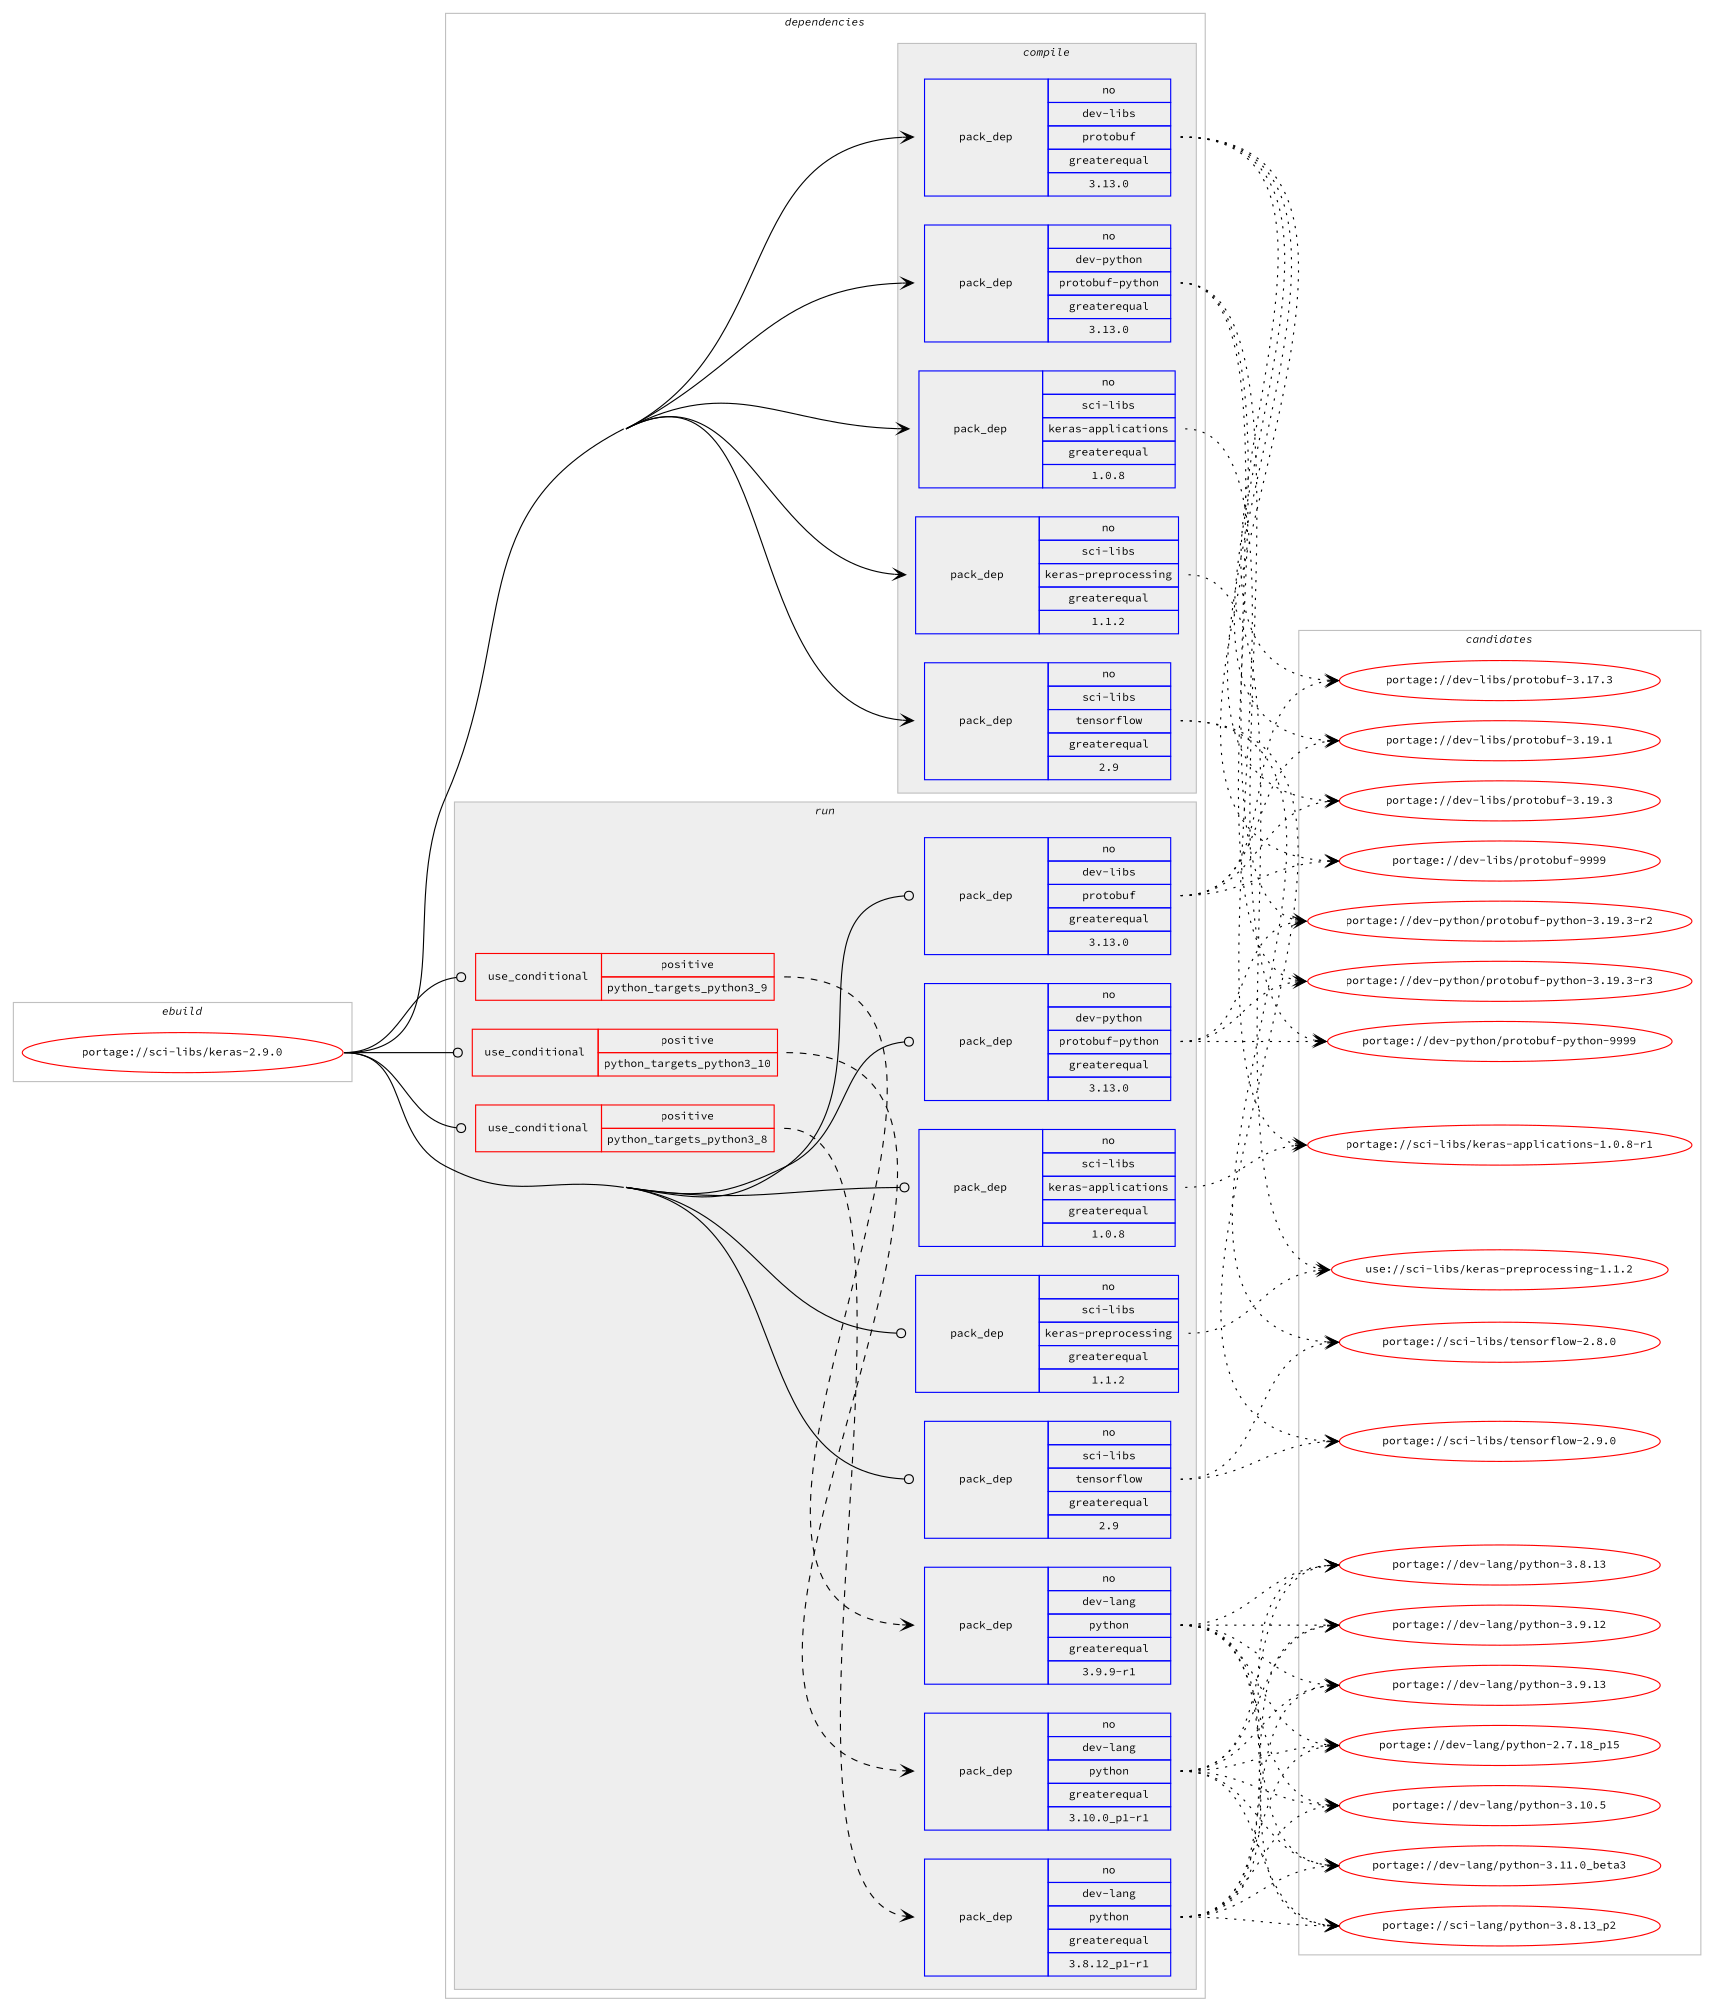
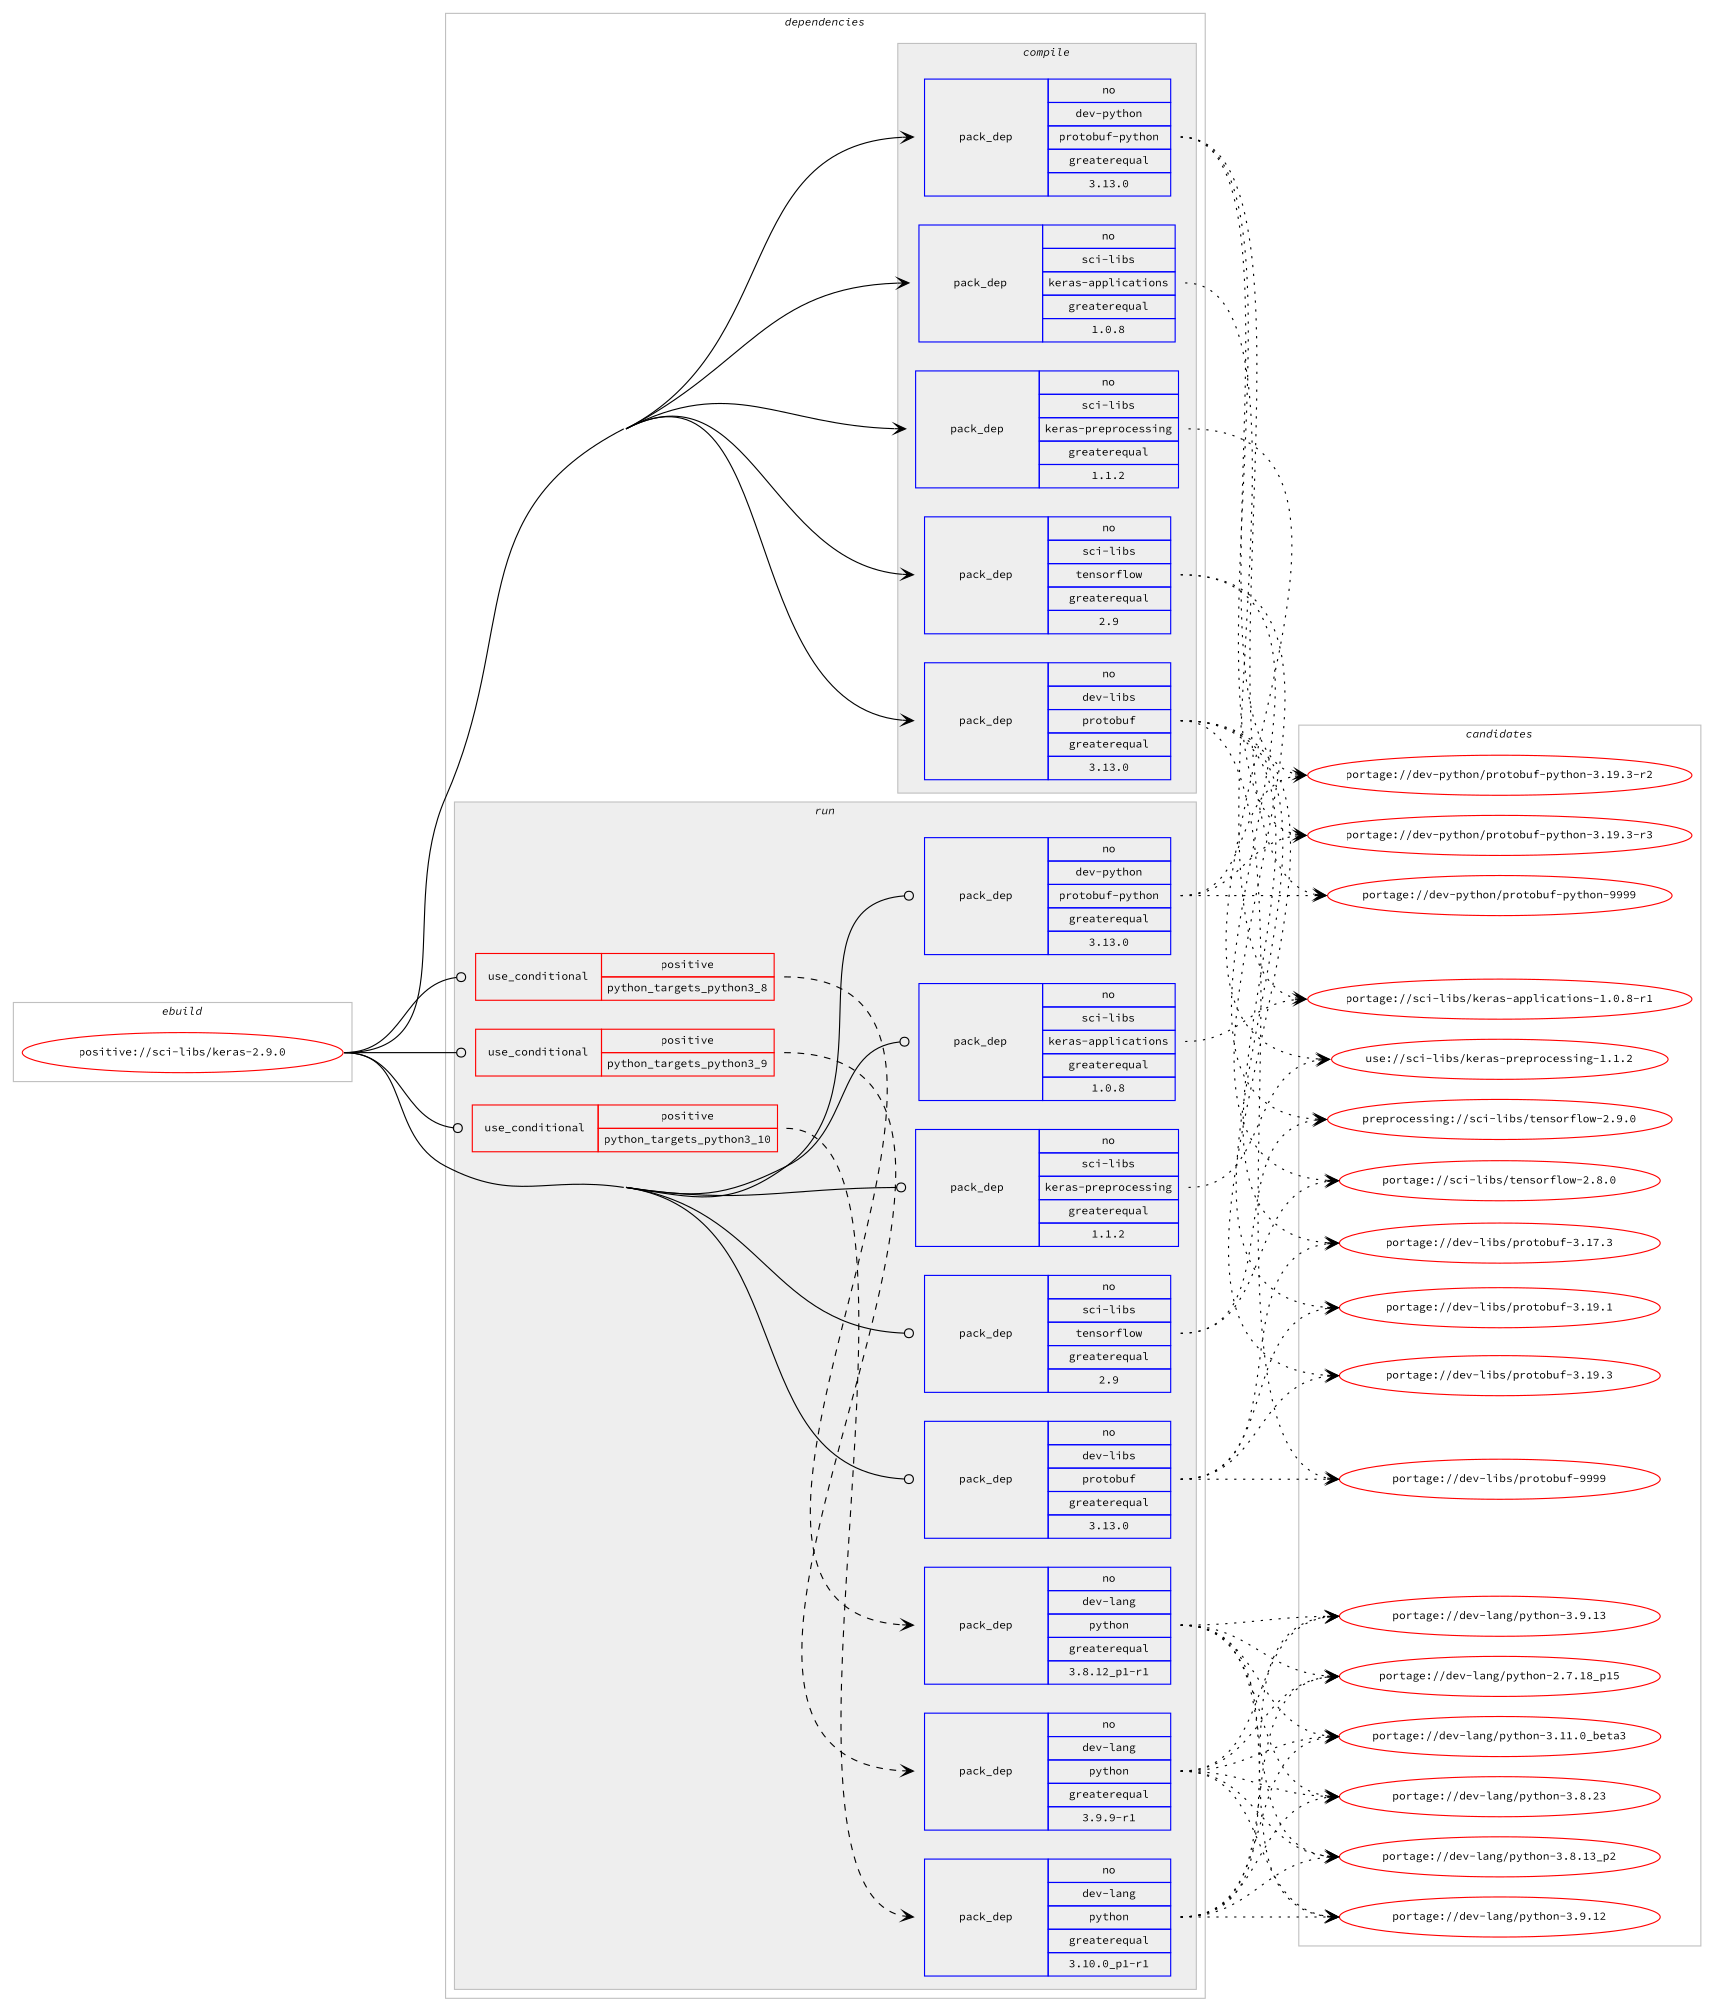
node "portage://sci-libs/keras-2.9.0": label "portage://sci-libs/keras-2.9.0" -> "positive://sci-libs/keras-2.9.0"
node "portage://sci-libs/tensorflow-2.9.0": label "portage://sci-libs/tensorflow-2.9.0" -> "preprocessing://sci-libs/tensorflow-2.9.0"
node "portage://dev-lang/python-3.8.13": label "portage://dev-lang/python-3.8.13" -> "portage://dev-lang/python-3.8.23"
node "portage://dev-lang/python-3.10.5": removed
node "portage://sci-lang/python-3.8.13_p2": label "portage://sci-lang/python-3.8.13_p2" -> "portage://dev-lang/python-3.8.13_p2"
